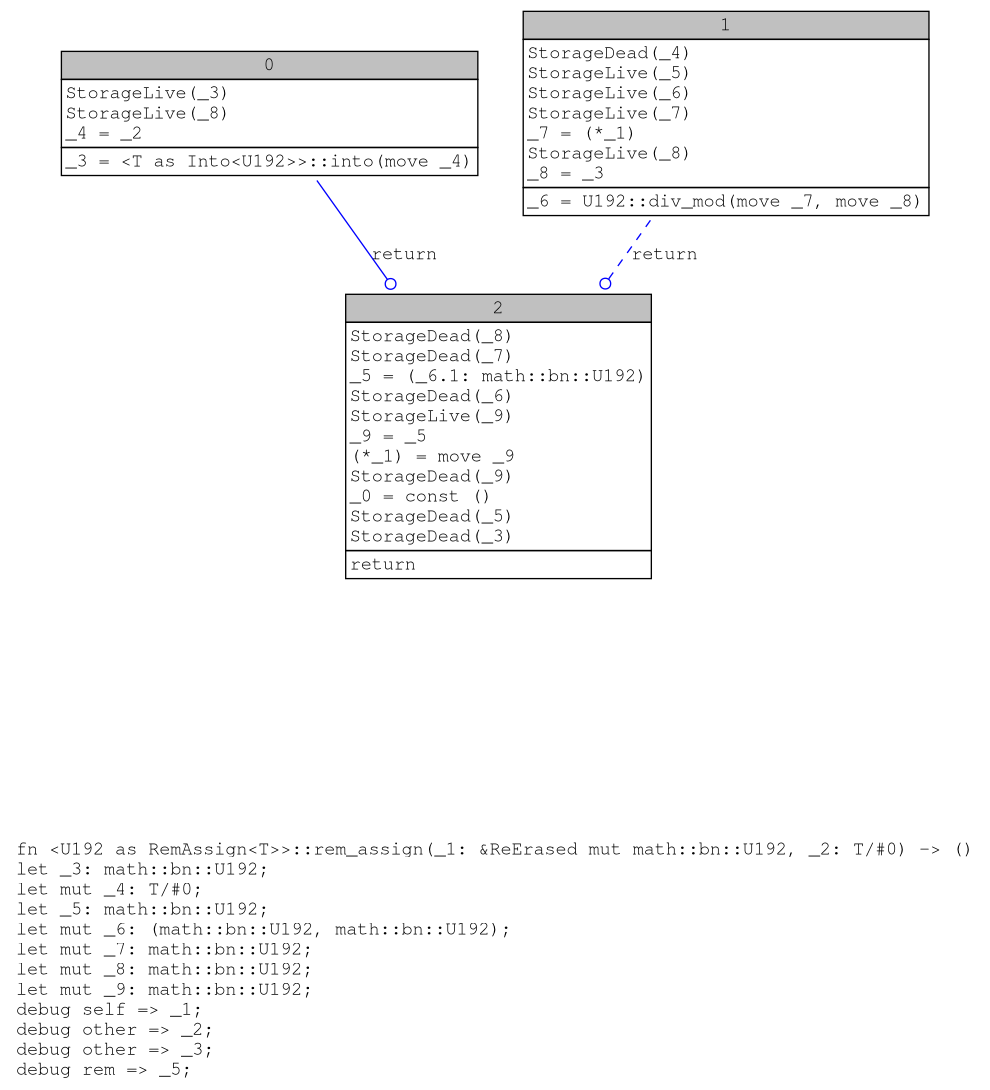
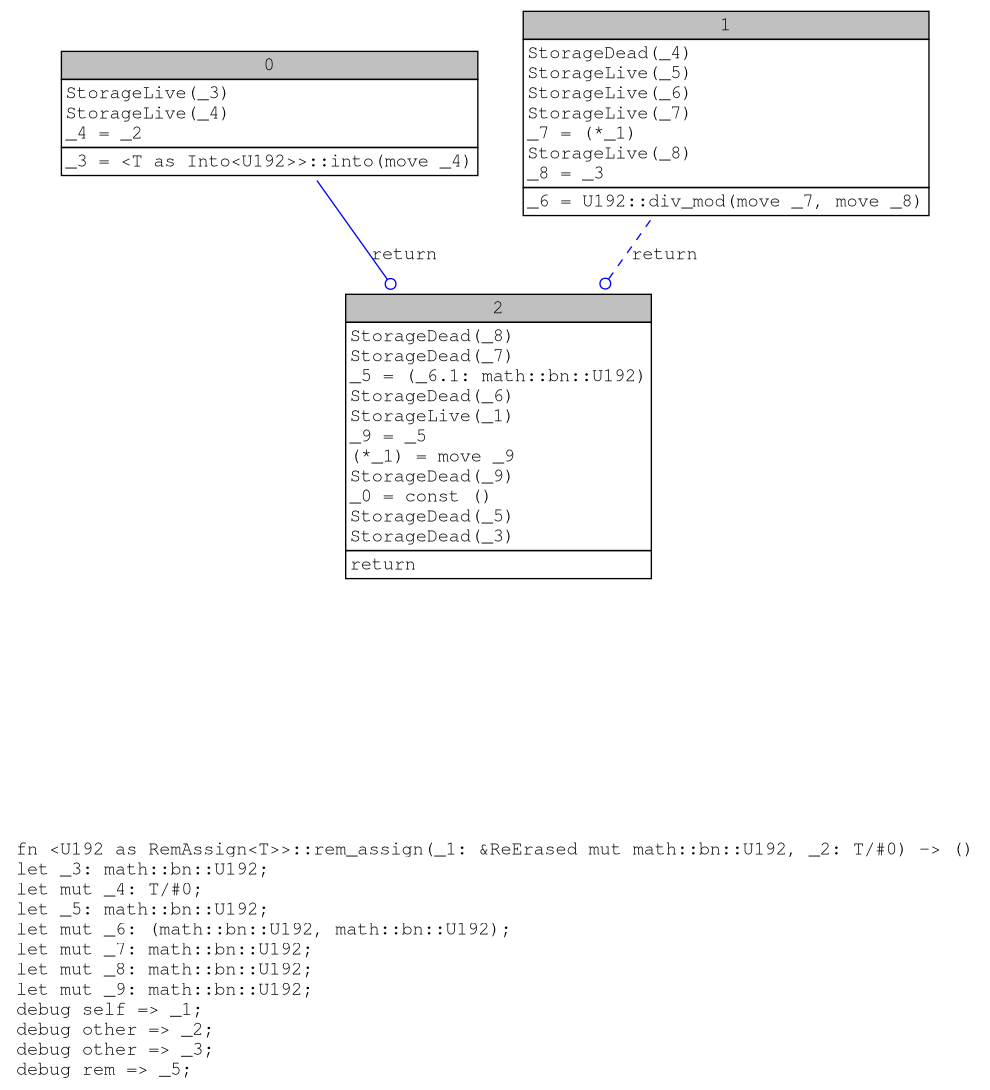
node "0": text "StorageLive(_8)" -> "StorageLive(_4)"
node "2": text "StorageLive(_9)" -> "StorageLive(_1)"
